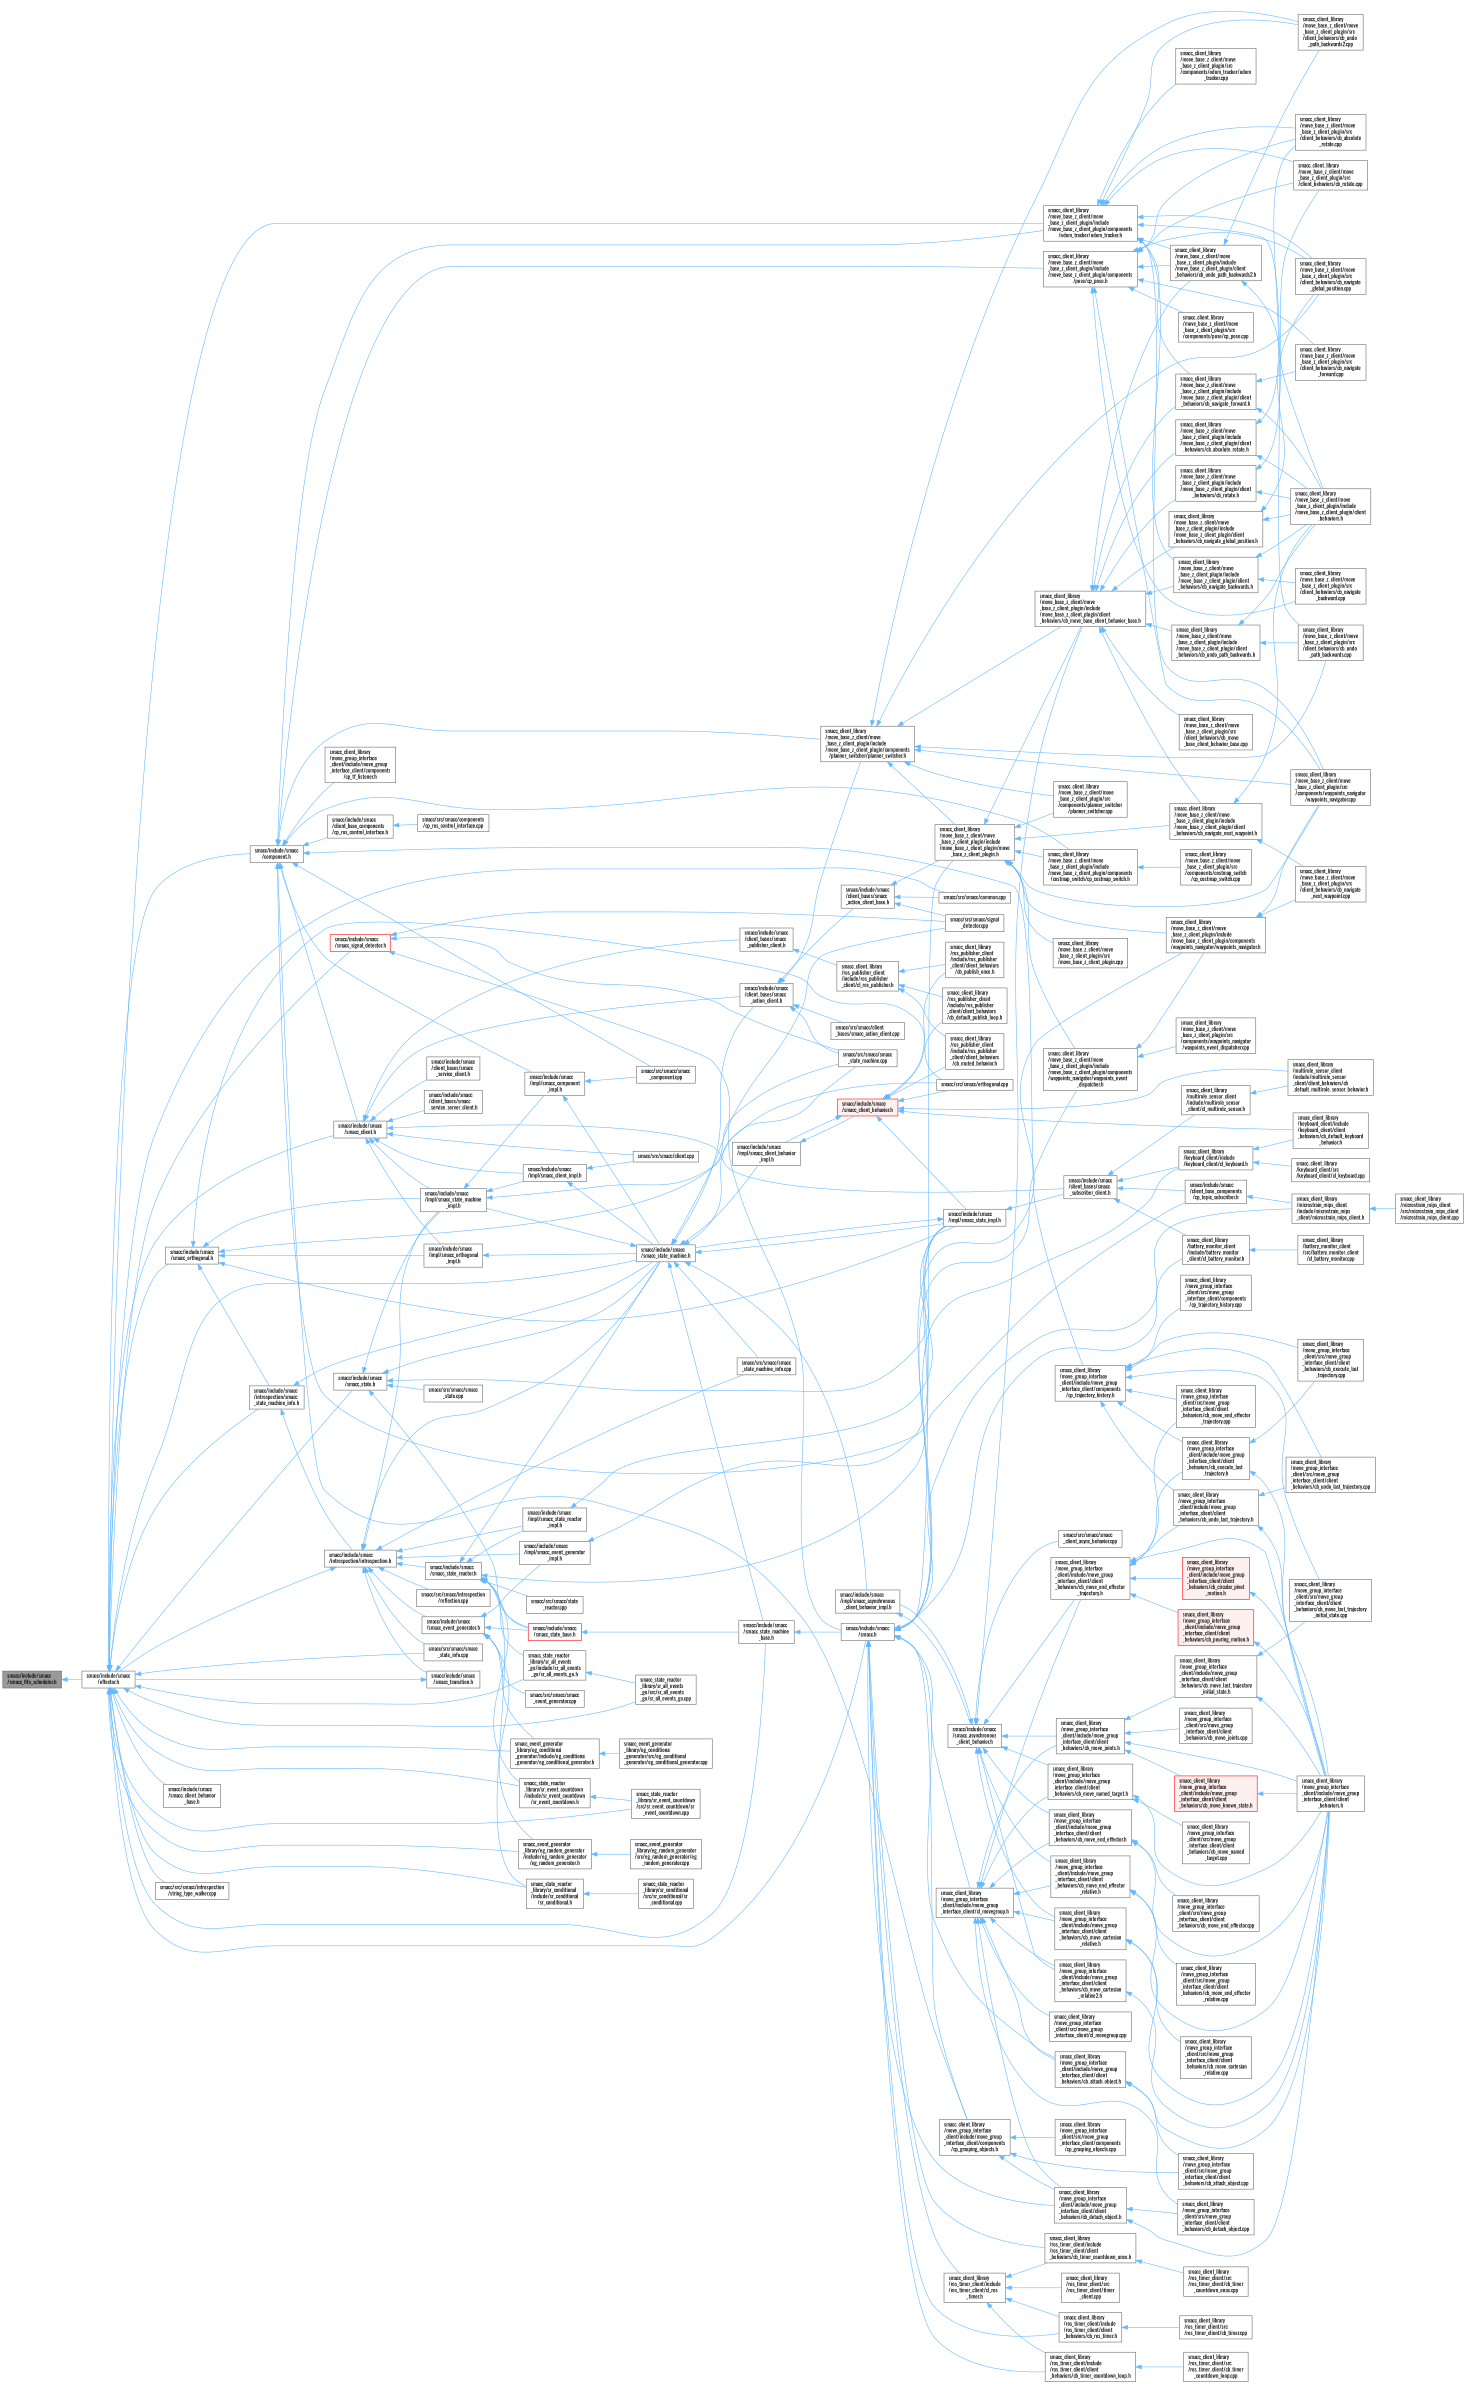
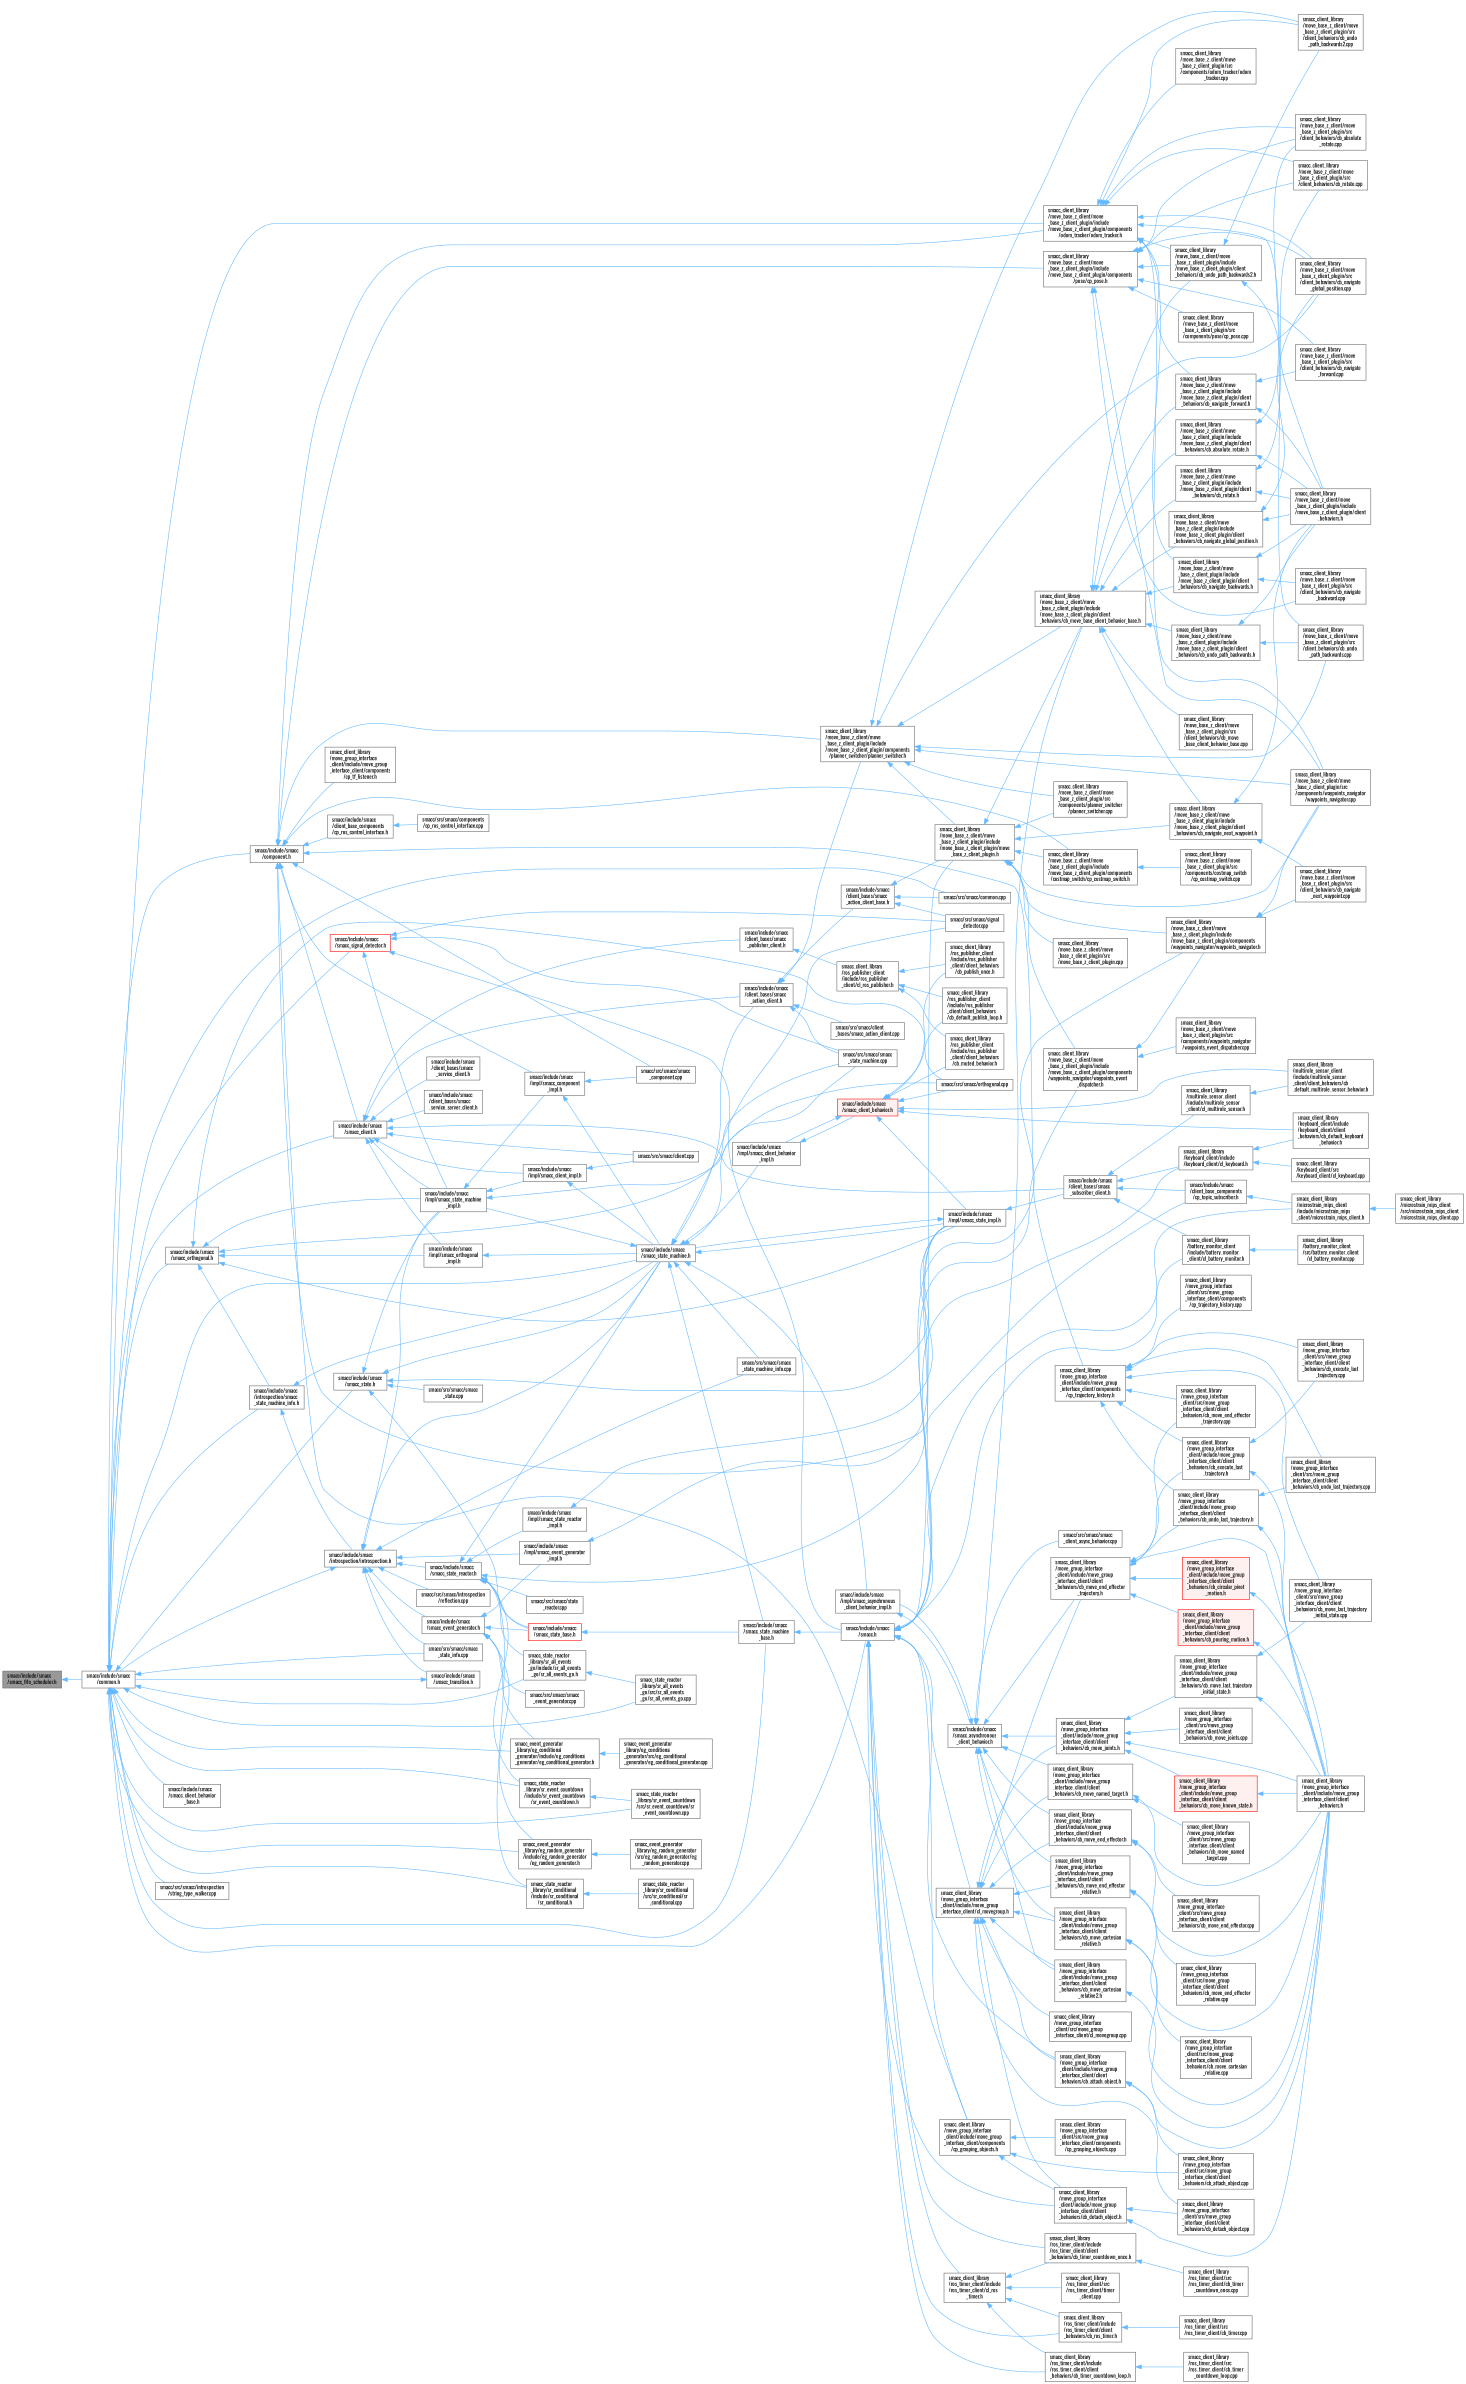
edge "smacc/include/smacc /impl/smacc_state_machine _impl.h" -> "smacc/include/smacc /smacc_signal_detector.h": added
edge "smacc/include/smacc /impl/smacc_state_reactor _impl.h" -> "smacc/include/smacc /introspection/introspection.h": removed
node "smacc/include/smacc /effector.h": label "smacc/include/smacc /effector.h" -> "smacc/include/smacc /common.h"
